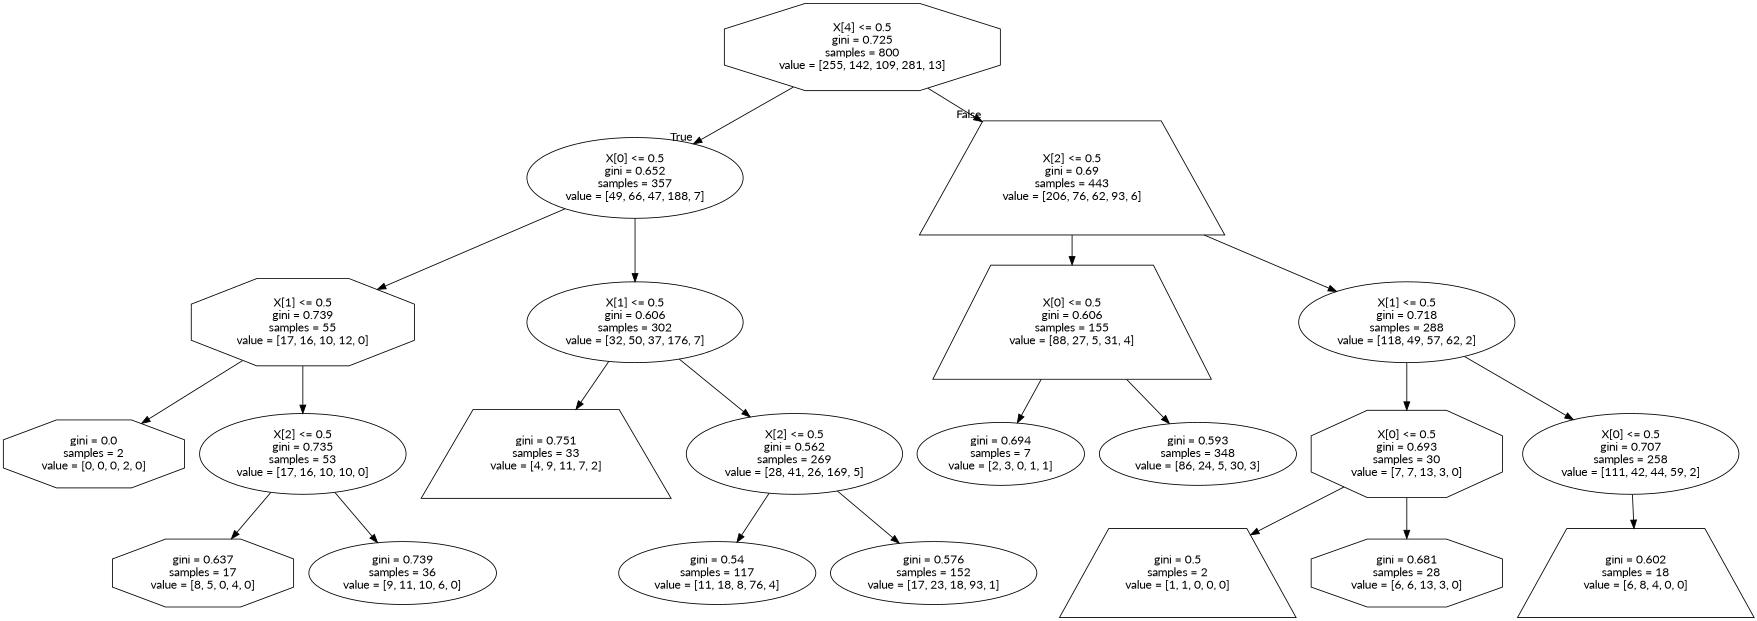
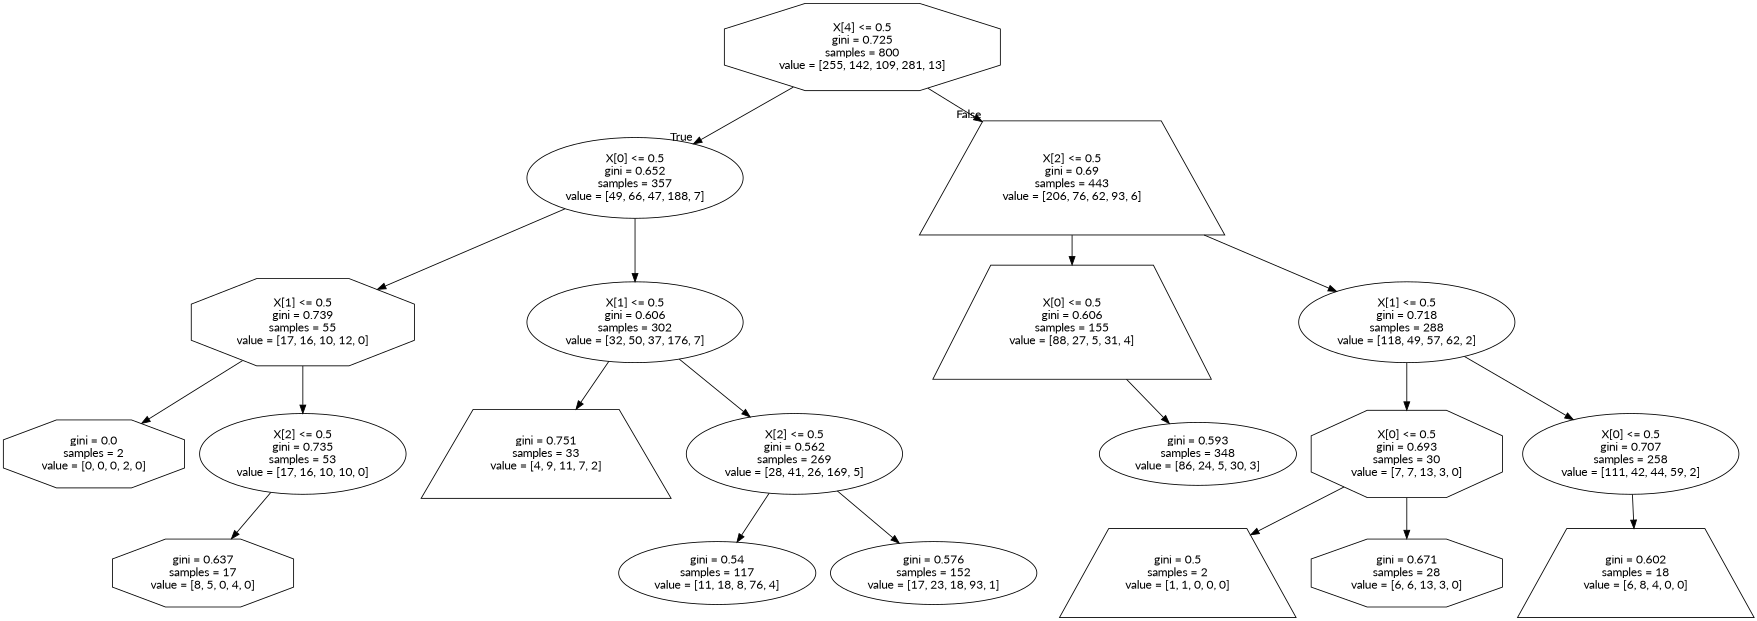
node "gini = 0.694 samples = 7 value = [2, 3, 0, 1, 1]": removed
node "gini = 0.739 samples = 36 value = [9, 11, 10, 6, 0]": removed
node "gini = 0.681 samples = 28 value = [6, 6, 13, 3, 0]": label "gini = 0.681 samples = 28 value = [6, 6, 13, 3, 0]" -> "gini = 0.671 samples = 28 value = [6, 6, 13, 3, 0]"
